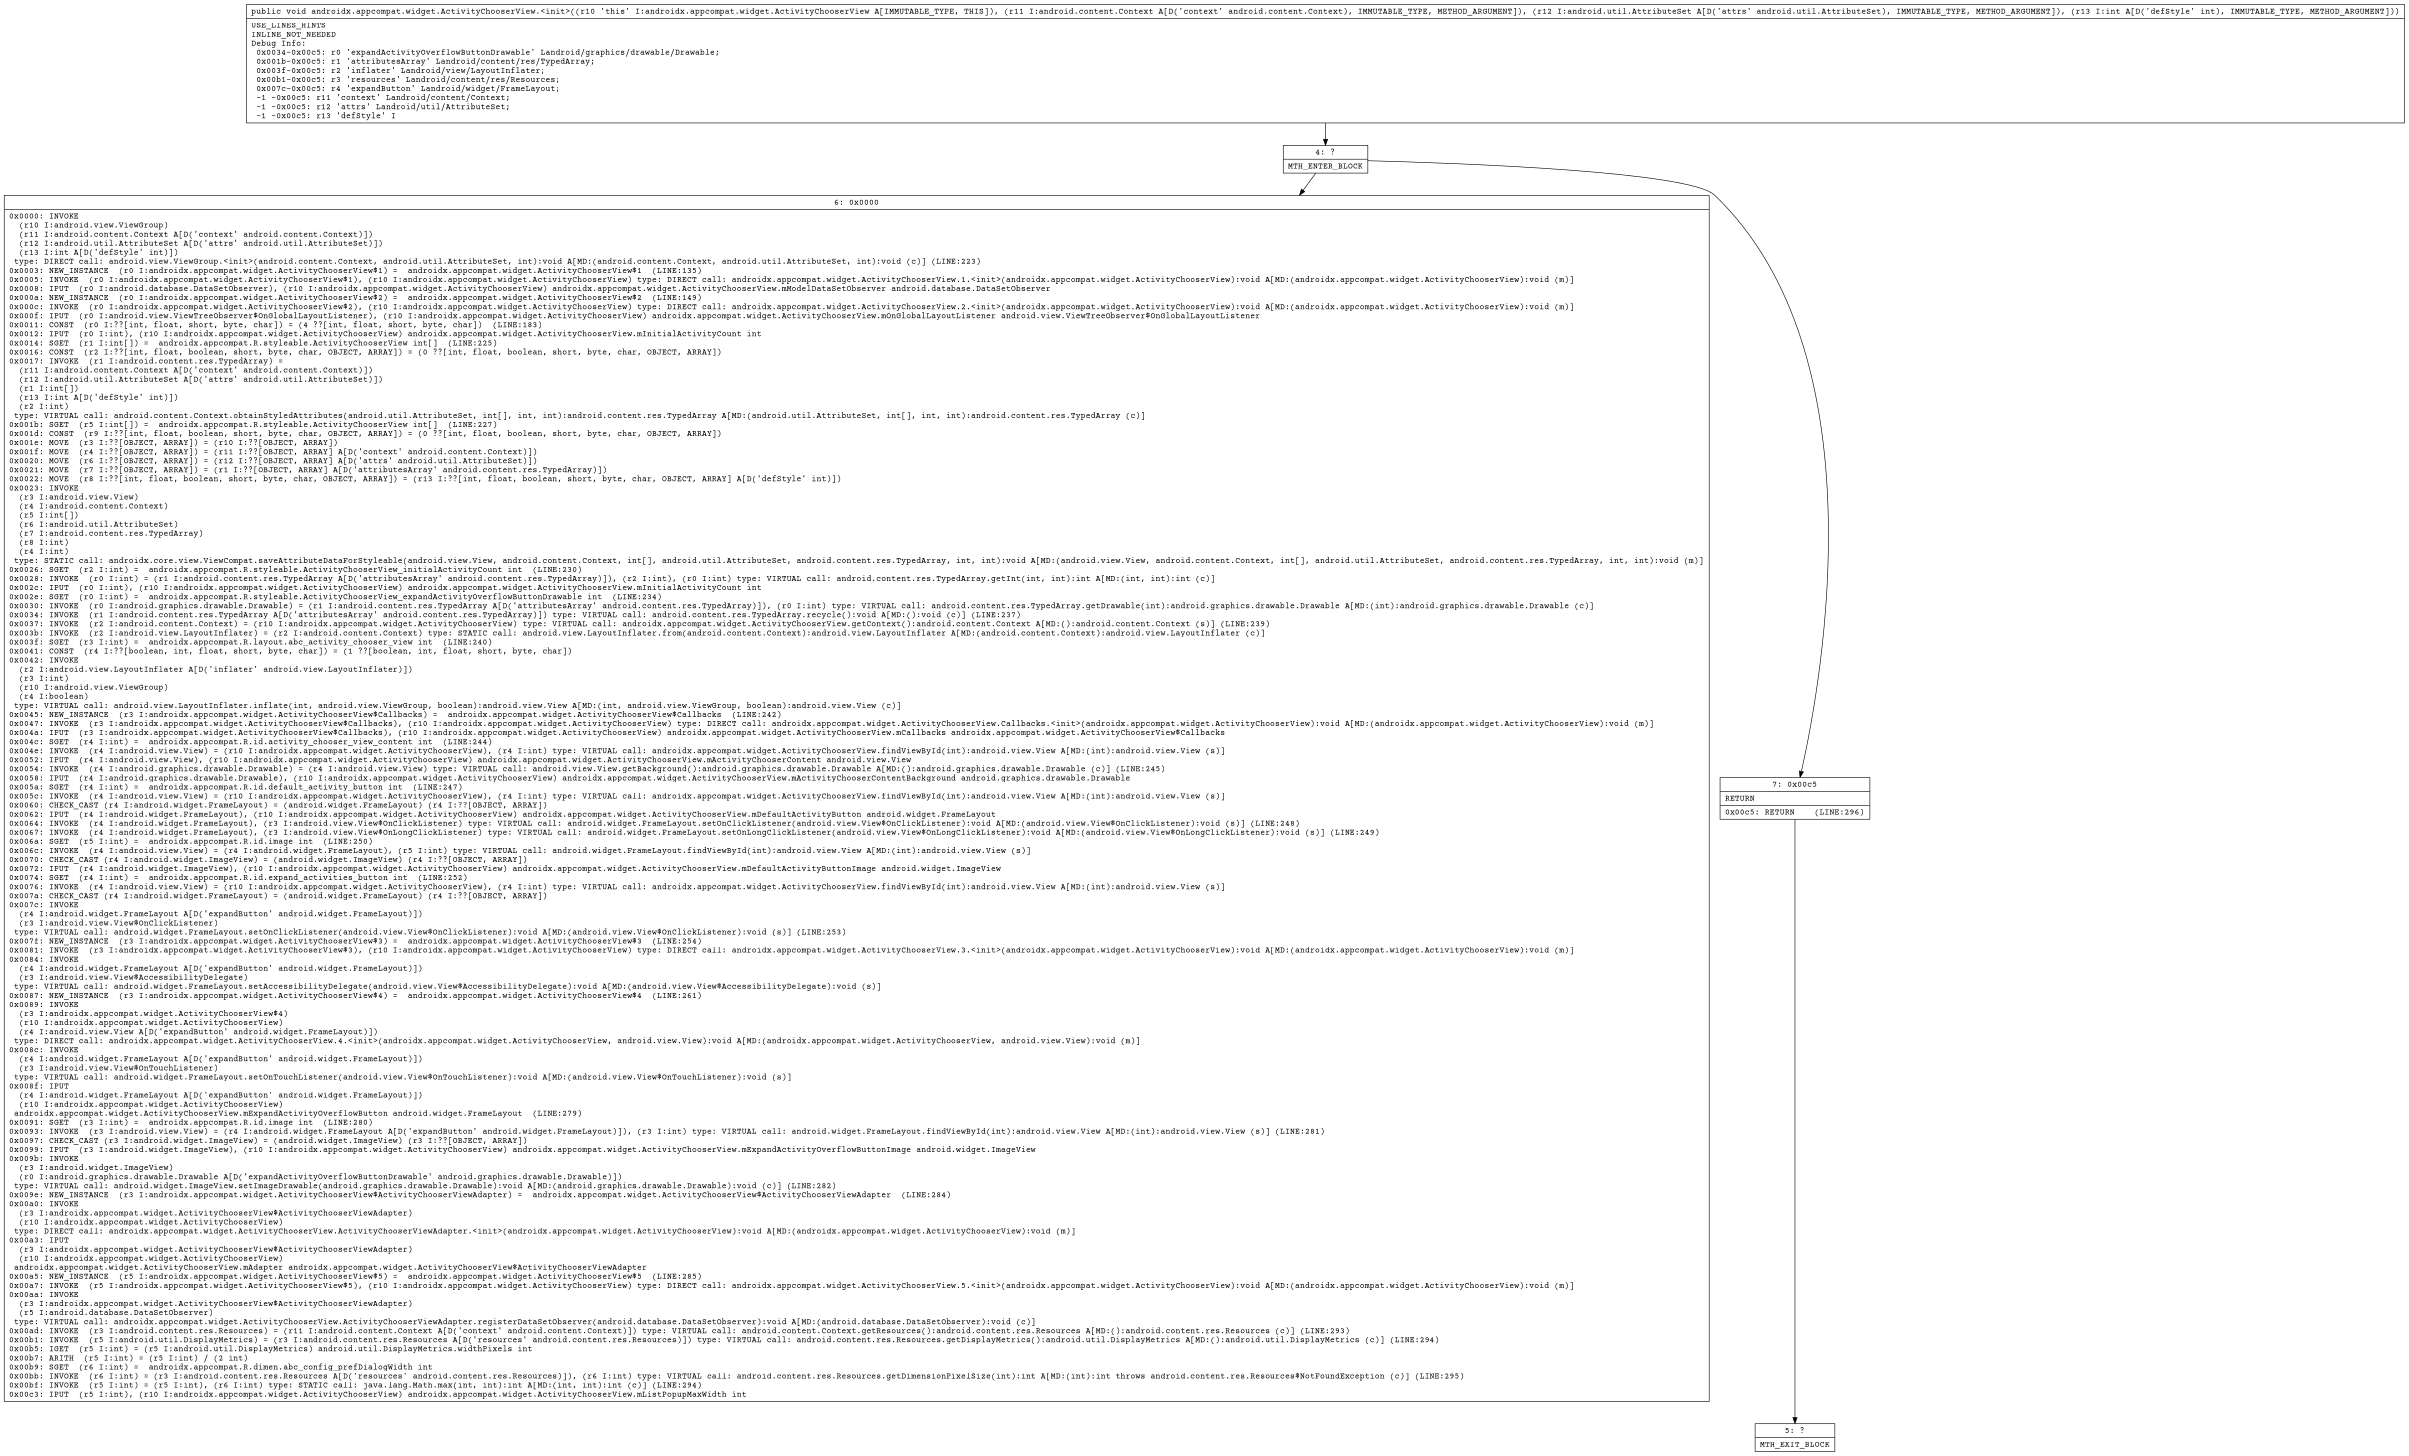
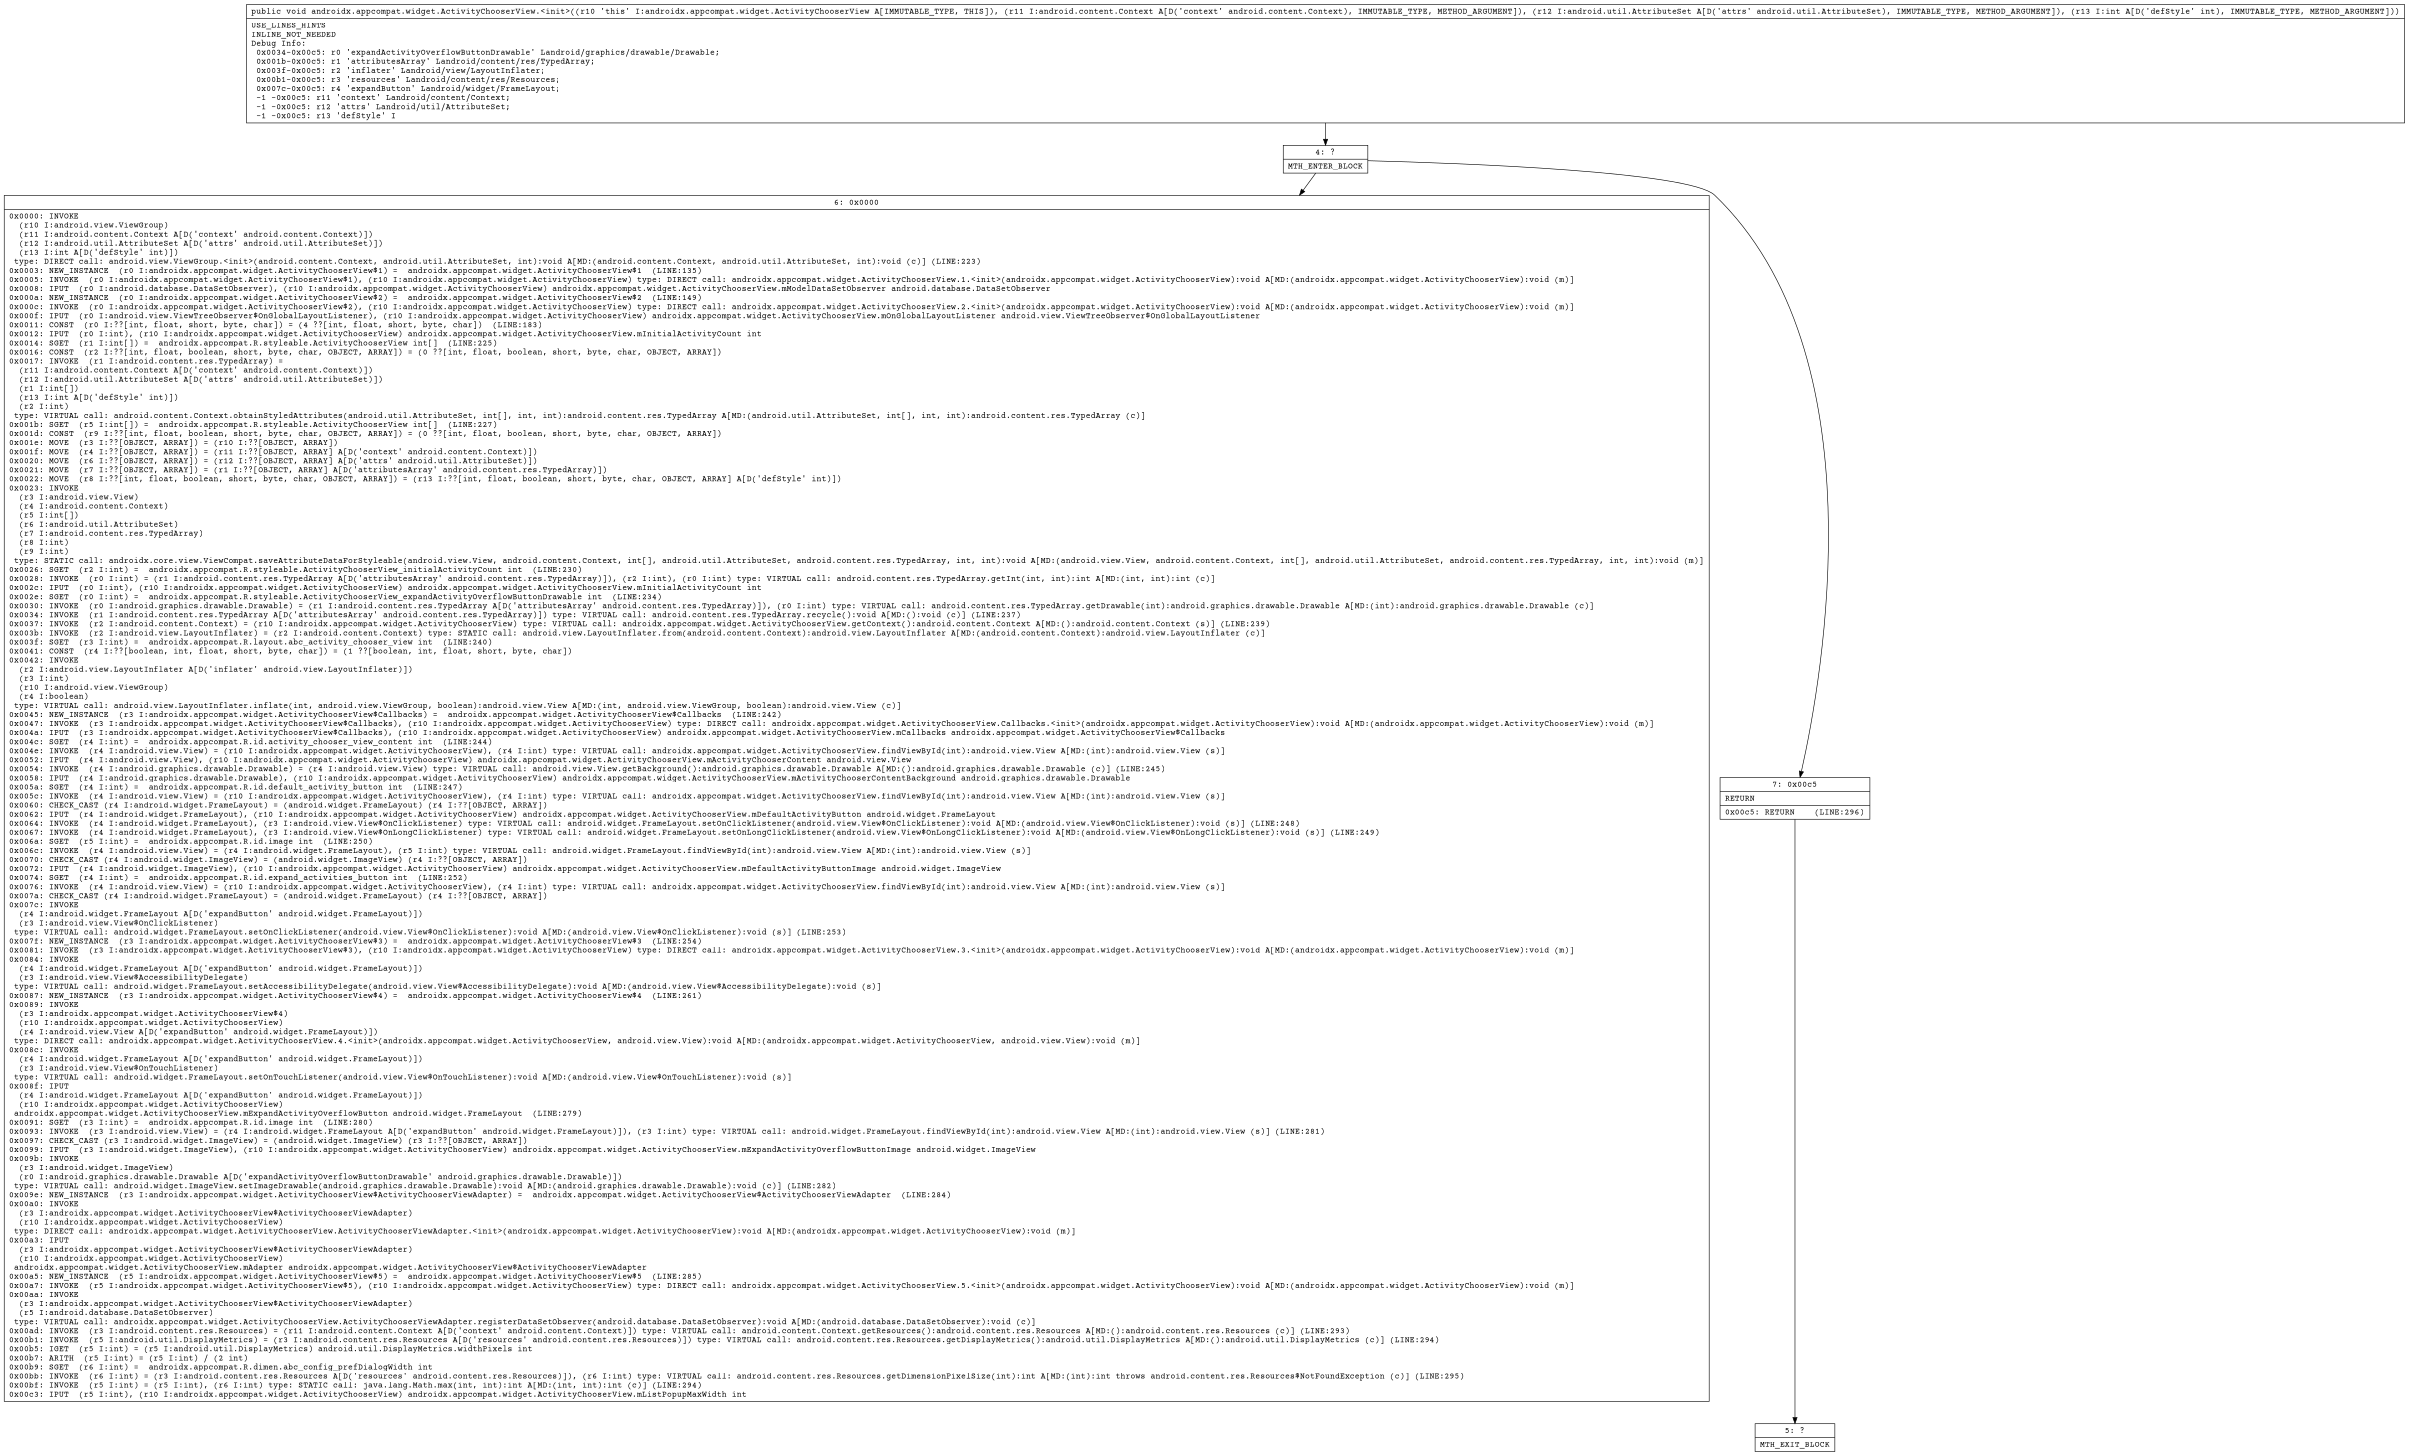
node "6: 0x0000": text "(r4 I:int)" -> "(r9 I:int)"
